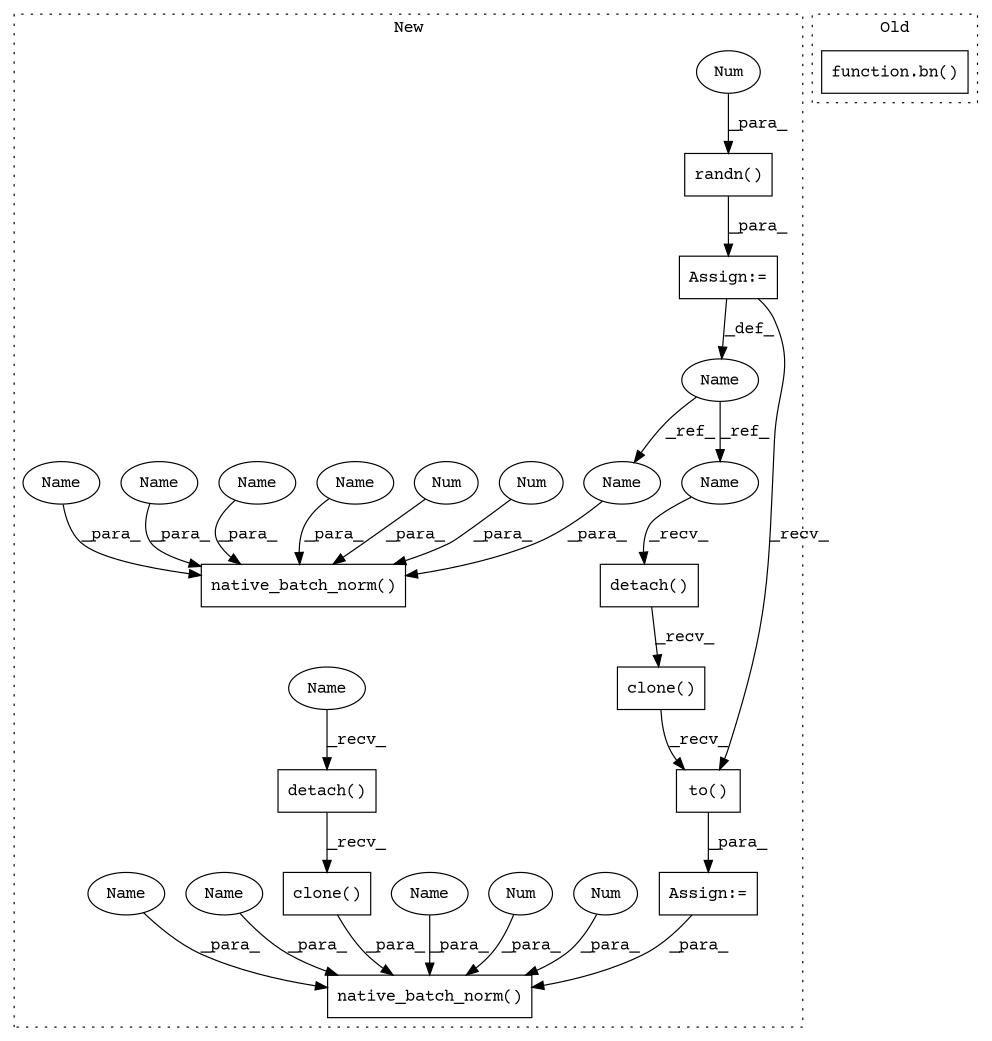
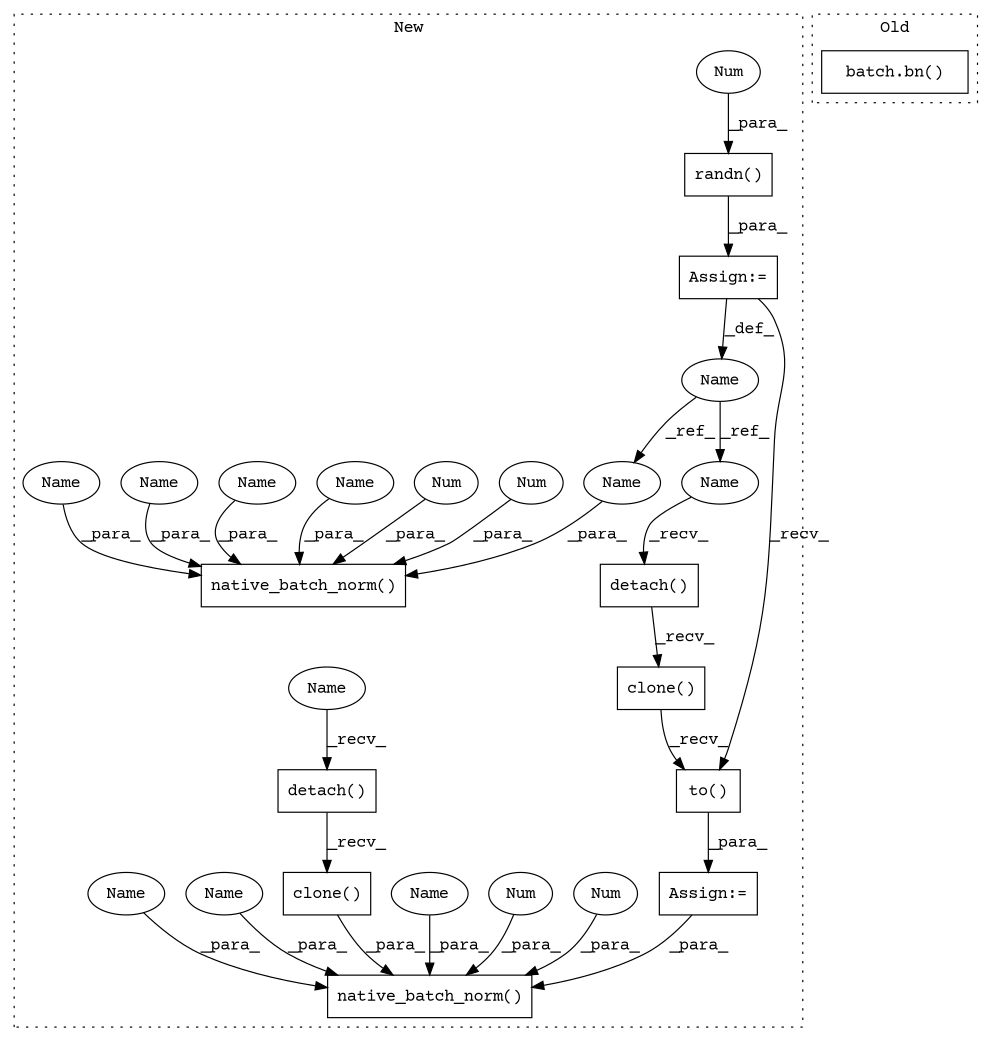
node "function.bn()": label "function.bn()" -> "batch.bn()"
